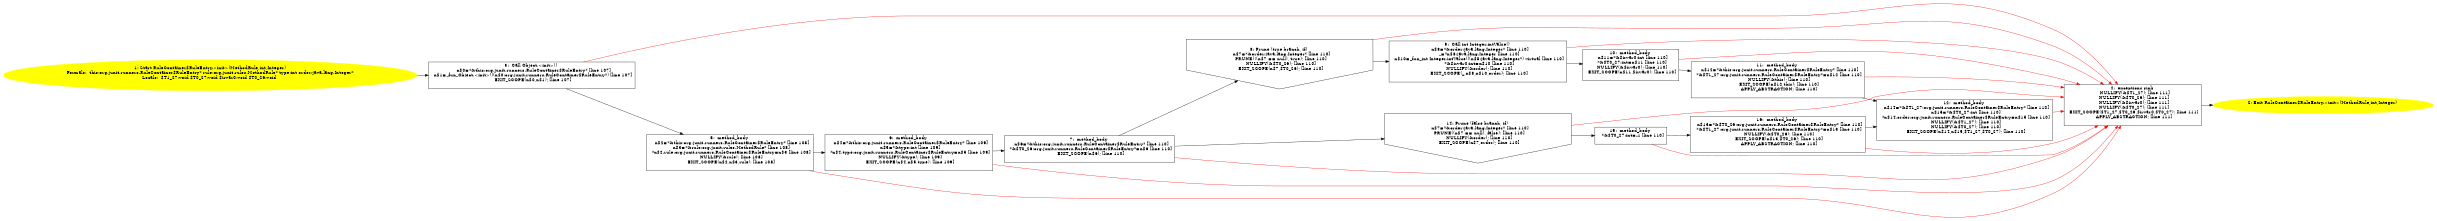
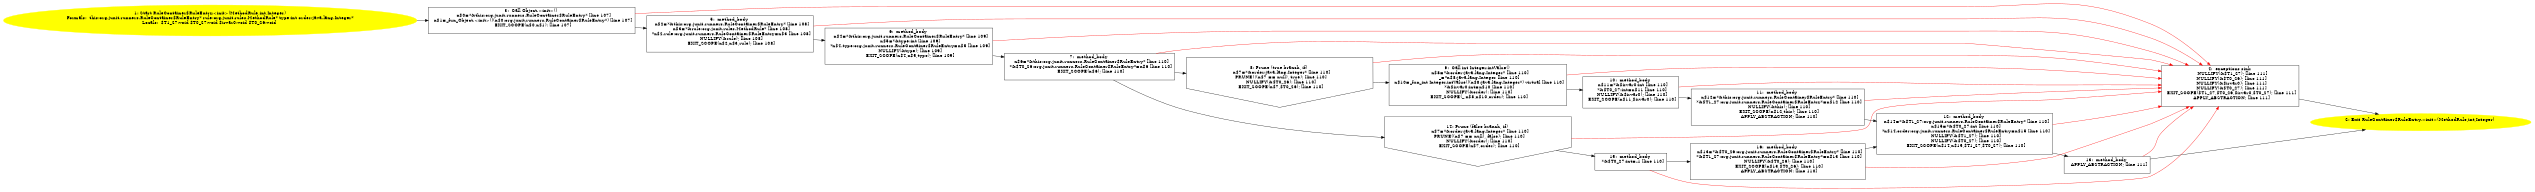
node "13:  method_body APPLY_ABSTRACTION; [line 111]": added
